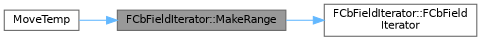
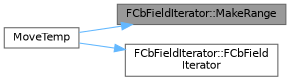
edge "FCbFieldIterator::MakeRange" -> "FCbFieldIterator::FCbField Iterator": now "MoveTemp" -> "FCbFieldIterator::FCbField Iterator"
